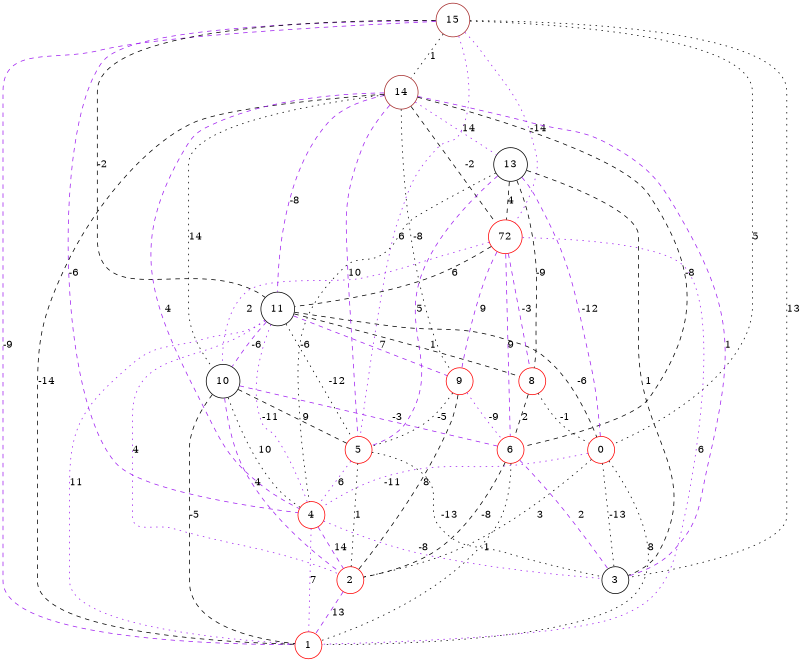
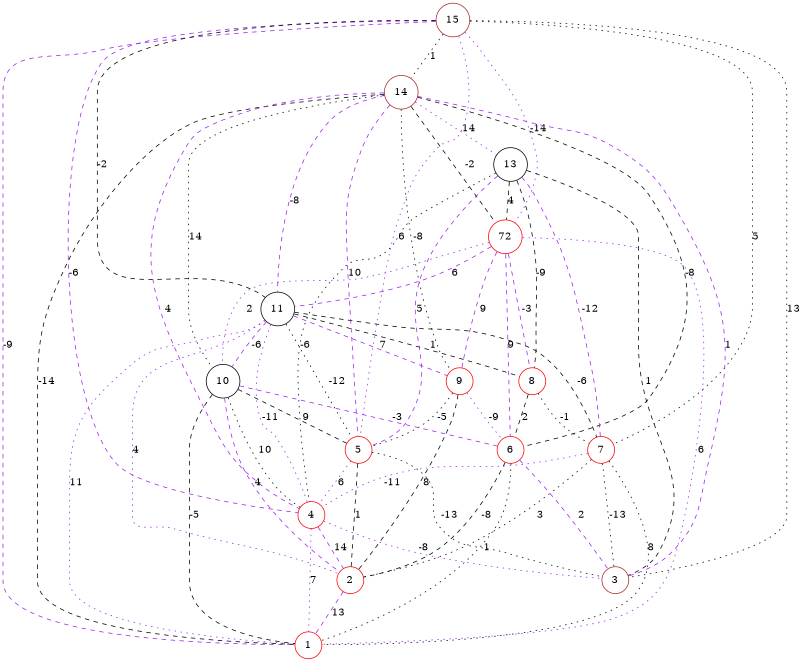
edge "72" -- "11": color black -> purple
node "0": label "0" -> "7"
edge "5" -- "2": style dotted -> dashed
node "3": color black -> brown
